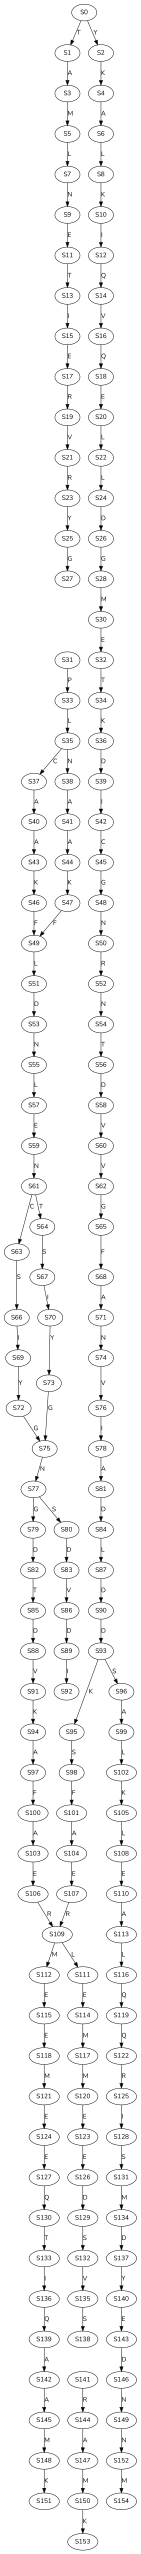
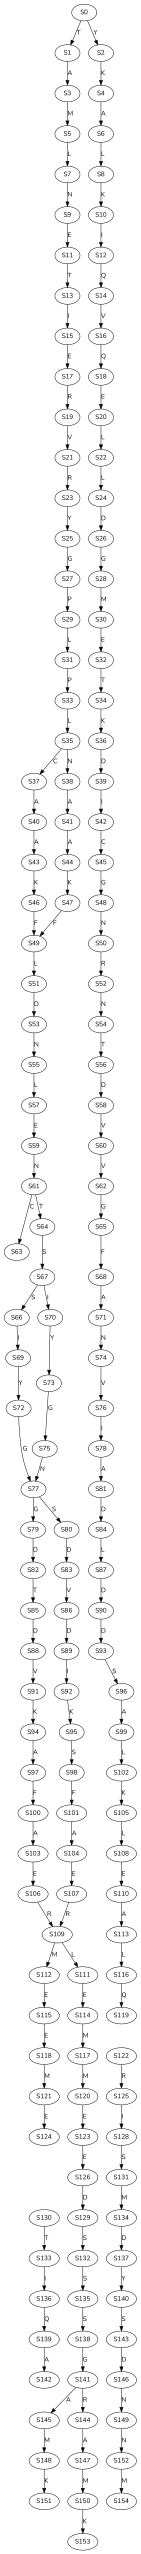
node "S29": added
edge "S63" -> "S66": now "S67" -> "S66"
edge "S72" -> "S75": now "S72" -> "S77"
edge "S93" -> "S95": now "S92" -> "S95"
edge "S119" -> "S122": removed, label "Q"
node "S127": removed
edge "S132" -> "S135": label "V" -> "S"
edge "S140" -> "S143": label "E" -> "S"
edge "S138" -> "S141": added, label "G"
edge "S142" -> "S145": now "S141" -> "S145"
